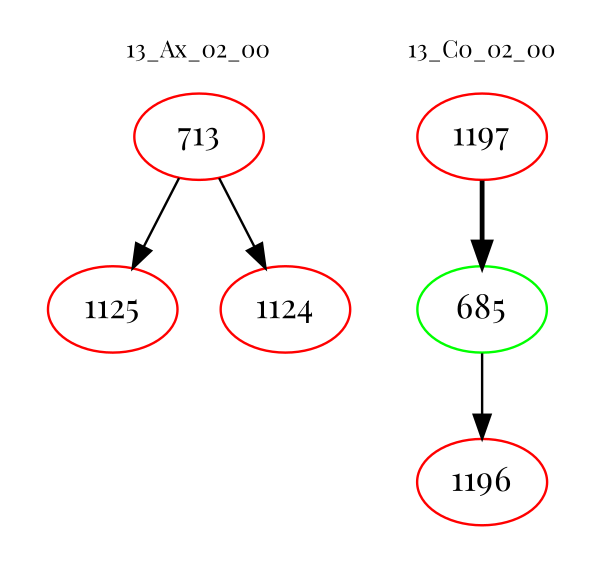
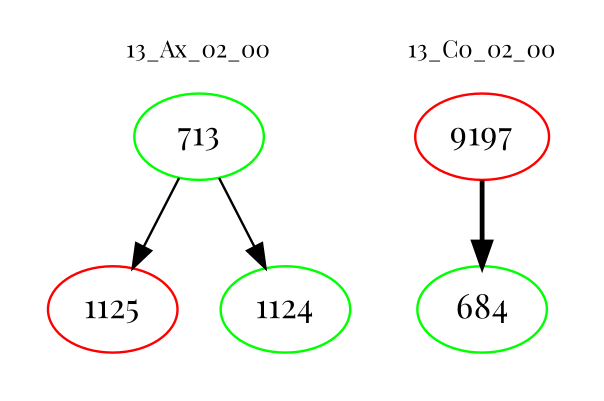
node "713": color red -> green
node "1197": label "1197" -> "9197"
node "1124": color red -> green
node "685": label "685" -> "684"
node "1196": removed
